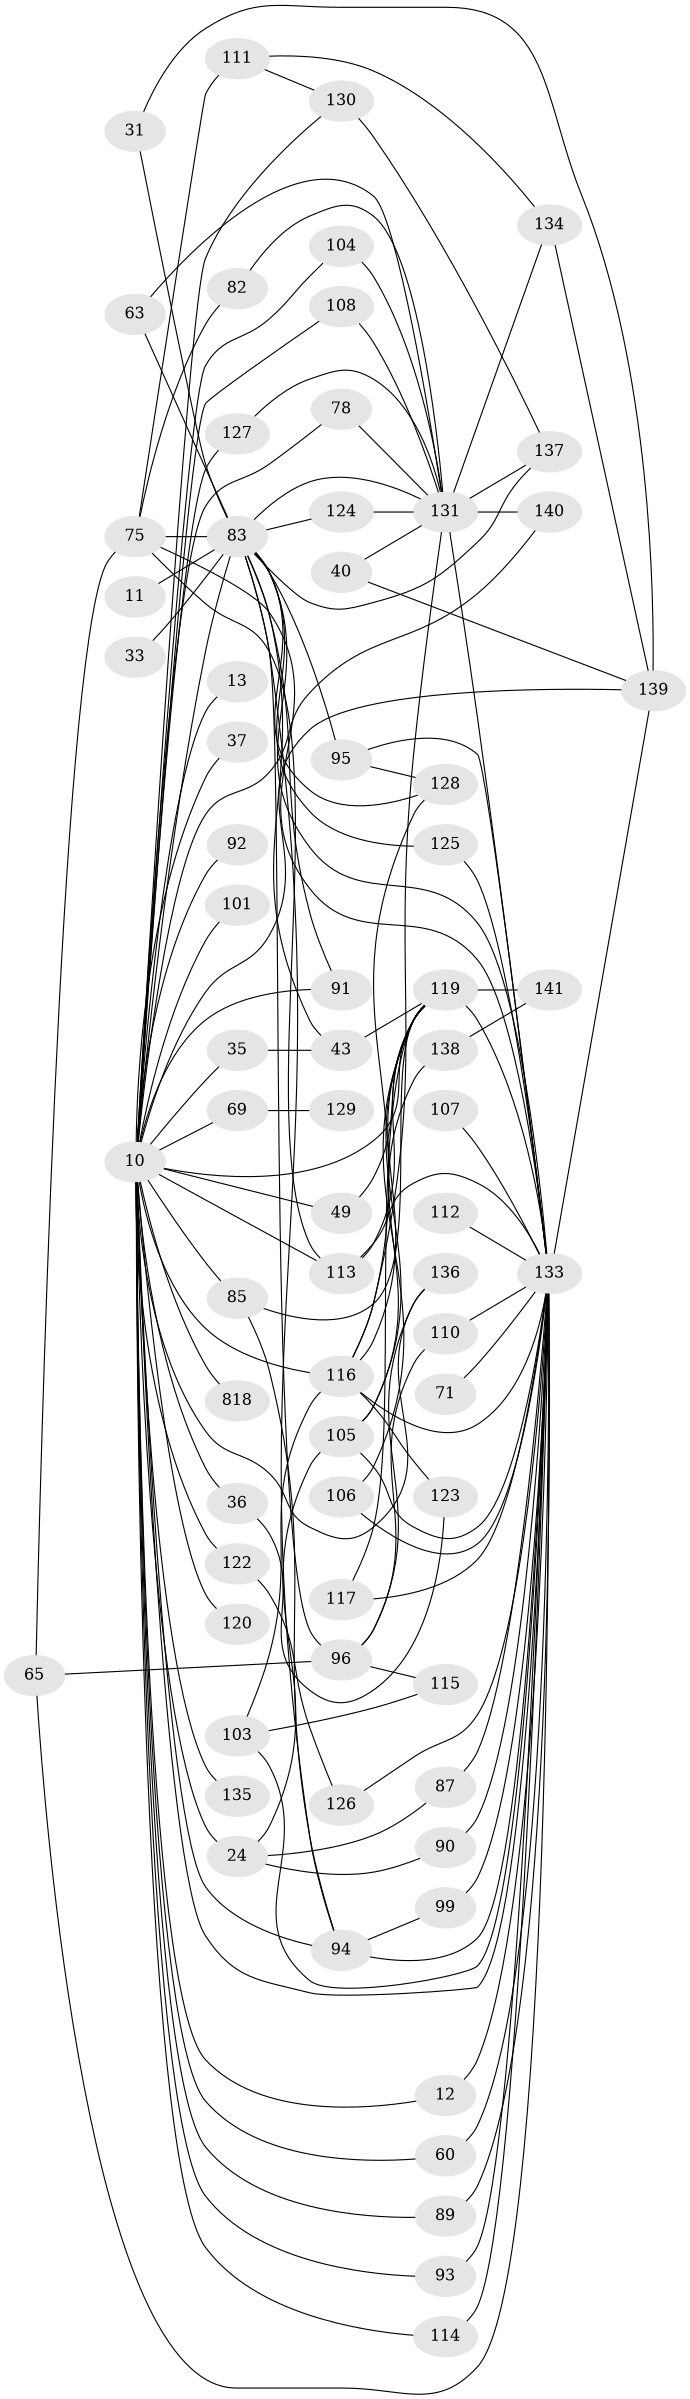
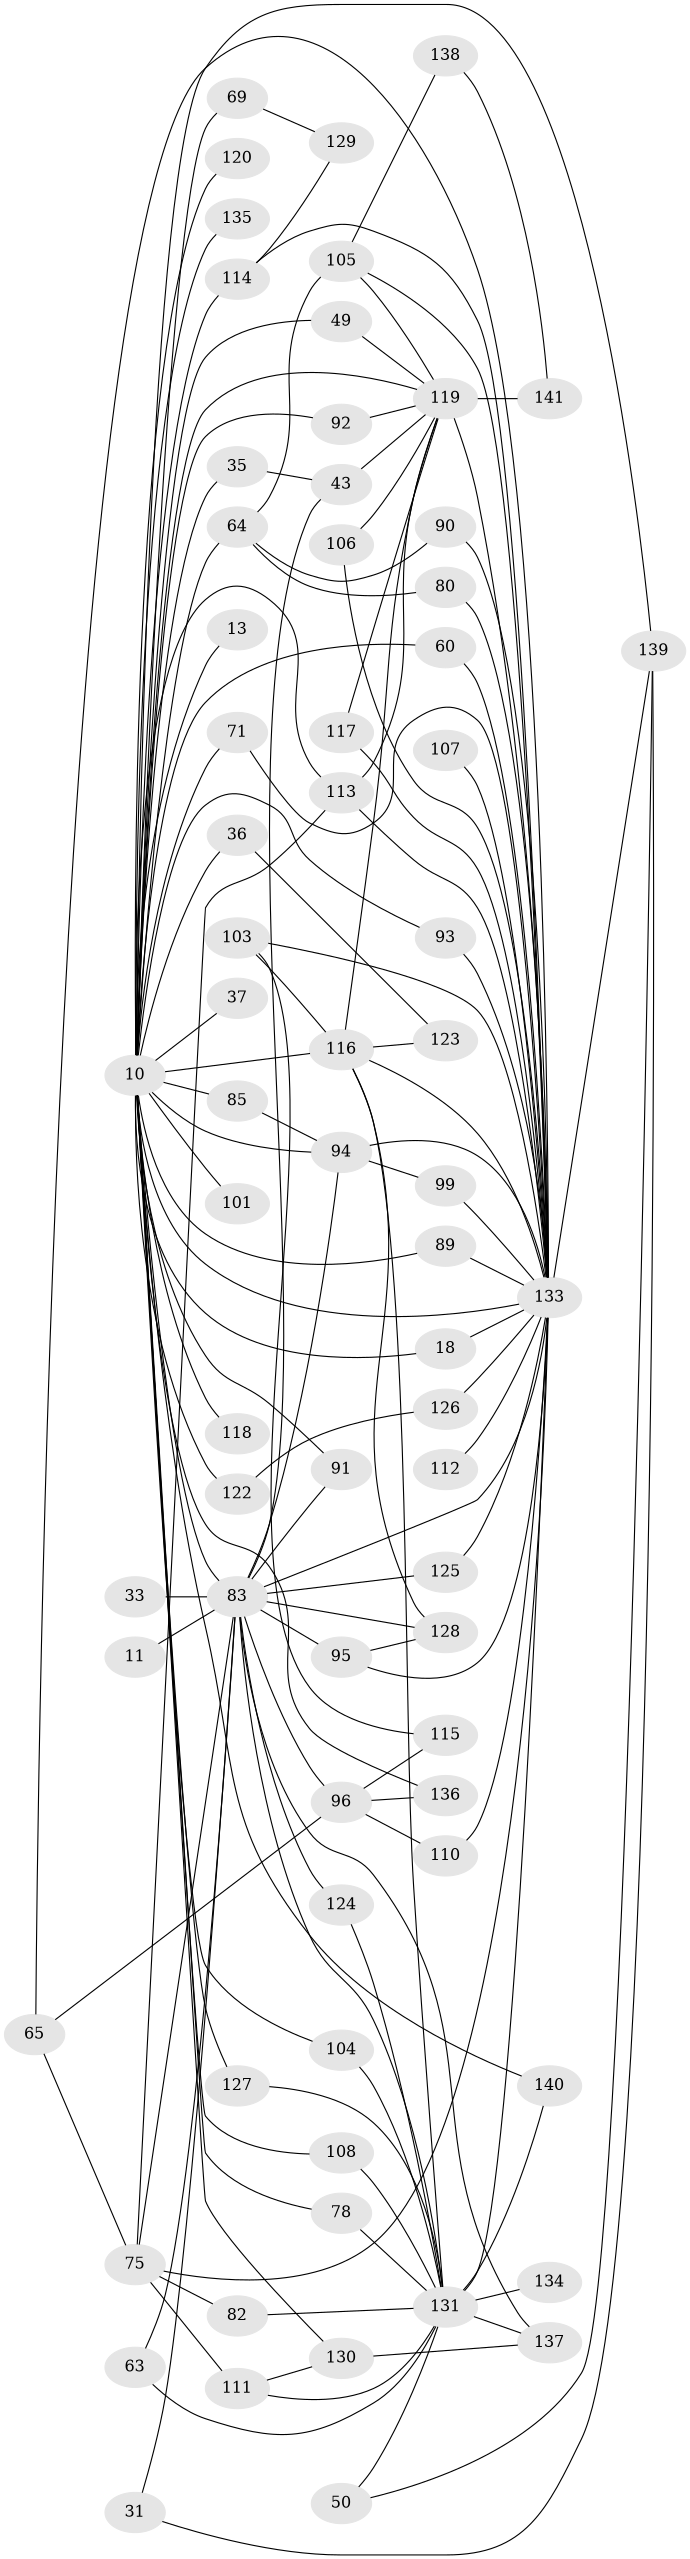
edge "111" -- "134": now "111" -- "131"
edge "129" -- "114": added
edge "134" -- "139": removed
node "40": label "40" -> "50"
edge "71" -- "10": added
edge "119" -- "85": now "119" -- "92"
node "818": label "818" -> "118"
node "87": label "87" -> "80"
node "24": label "24" -> "64"
node "12": label "12" -> "18"
